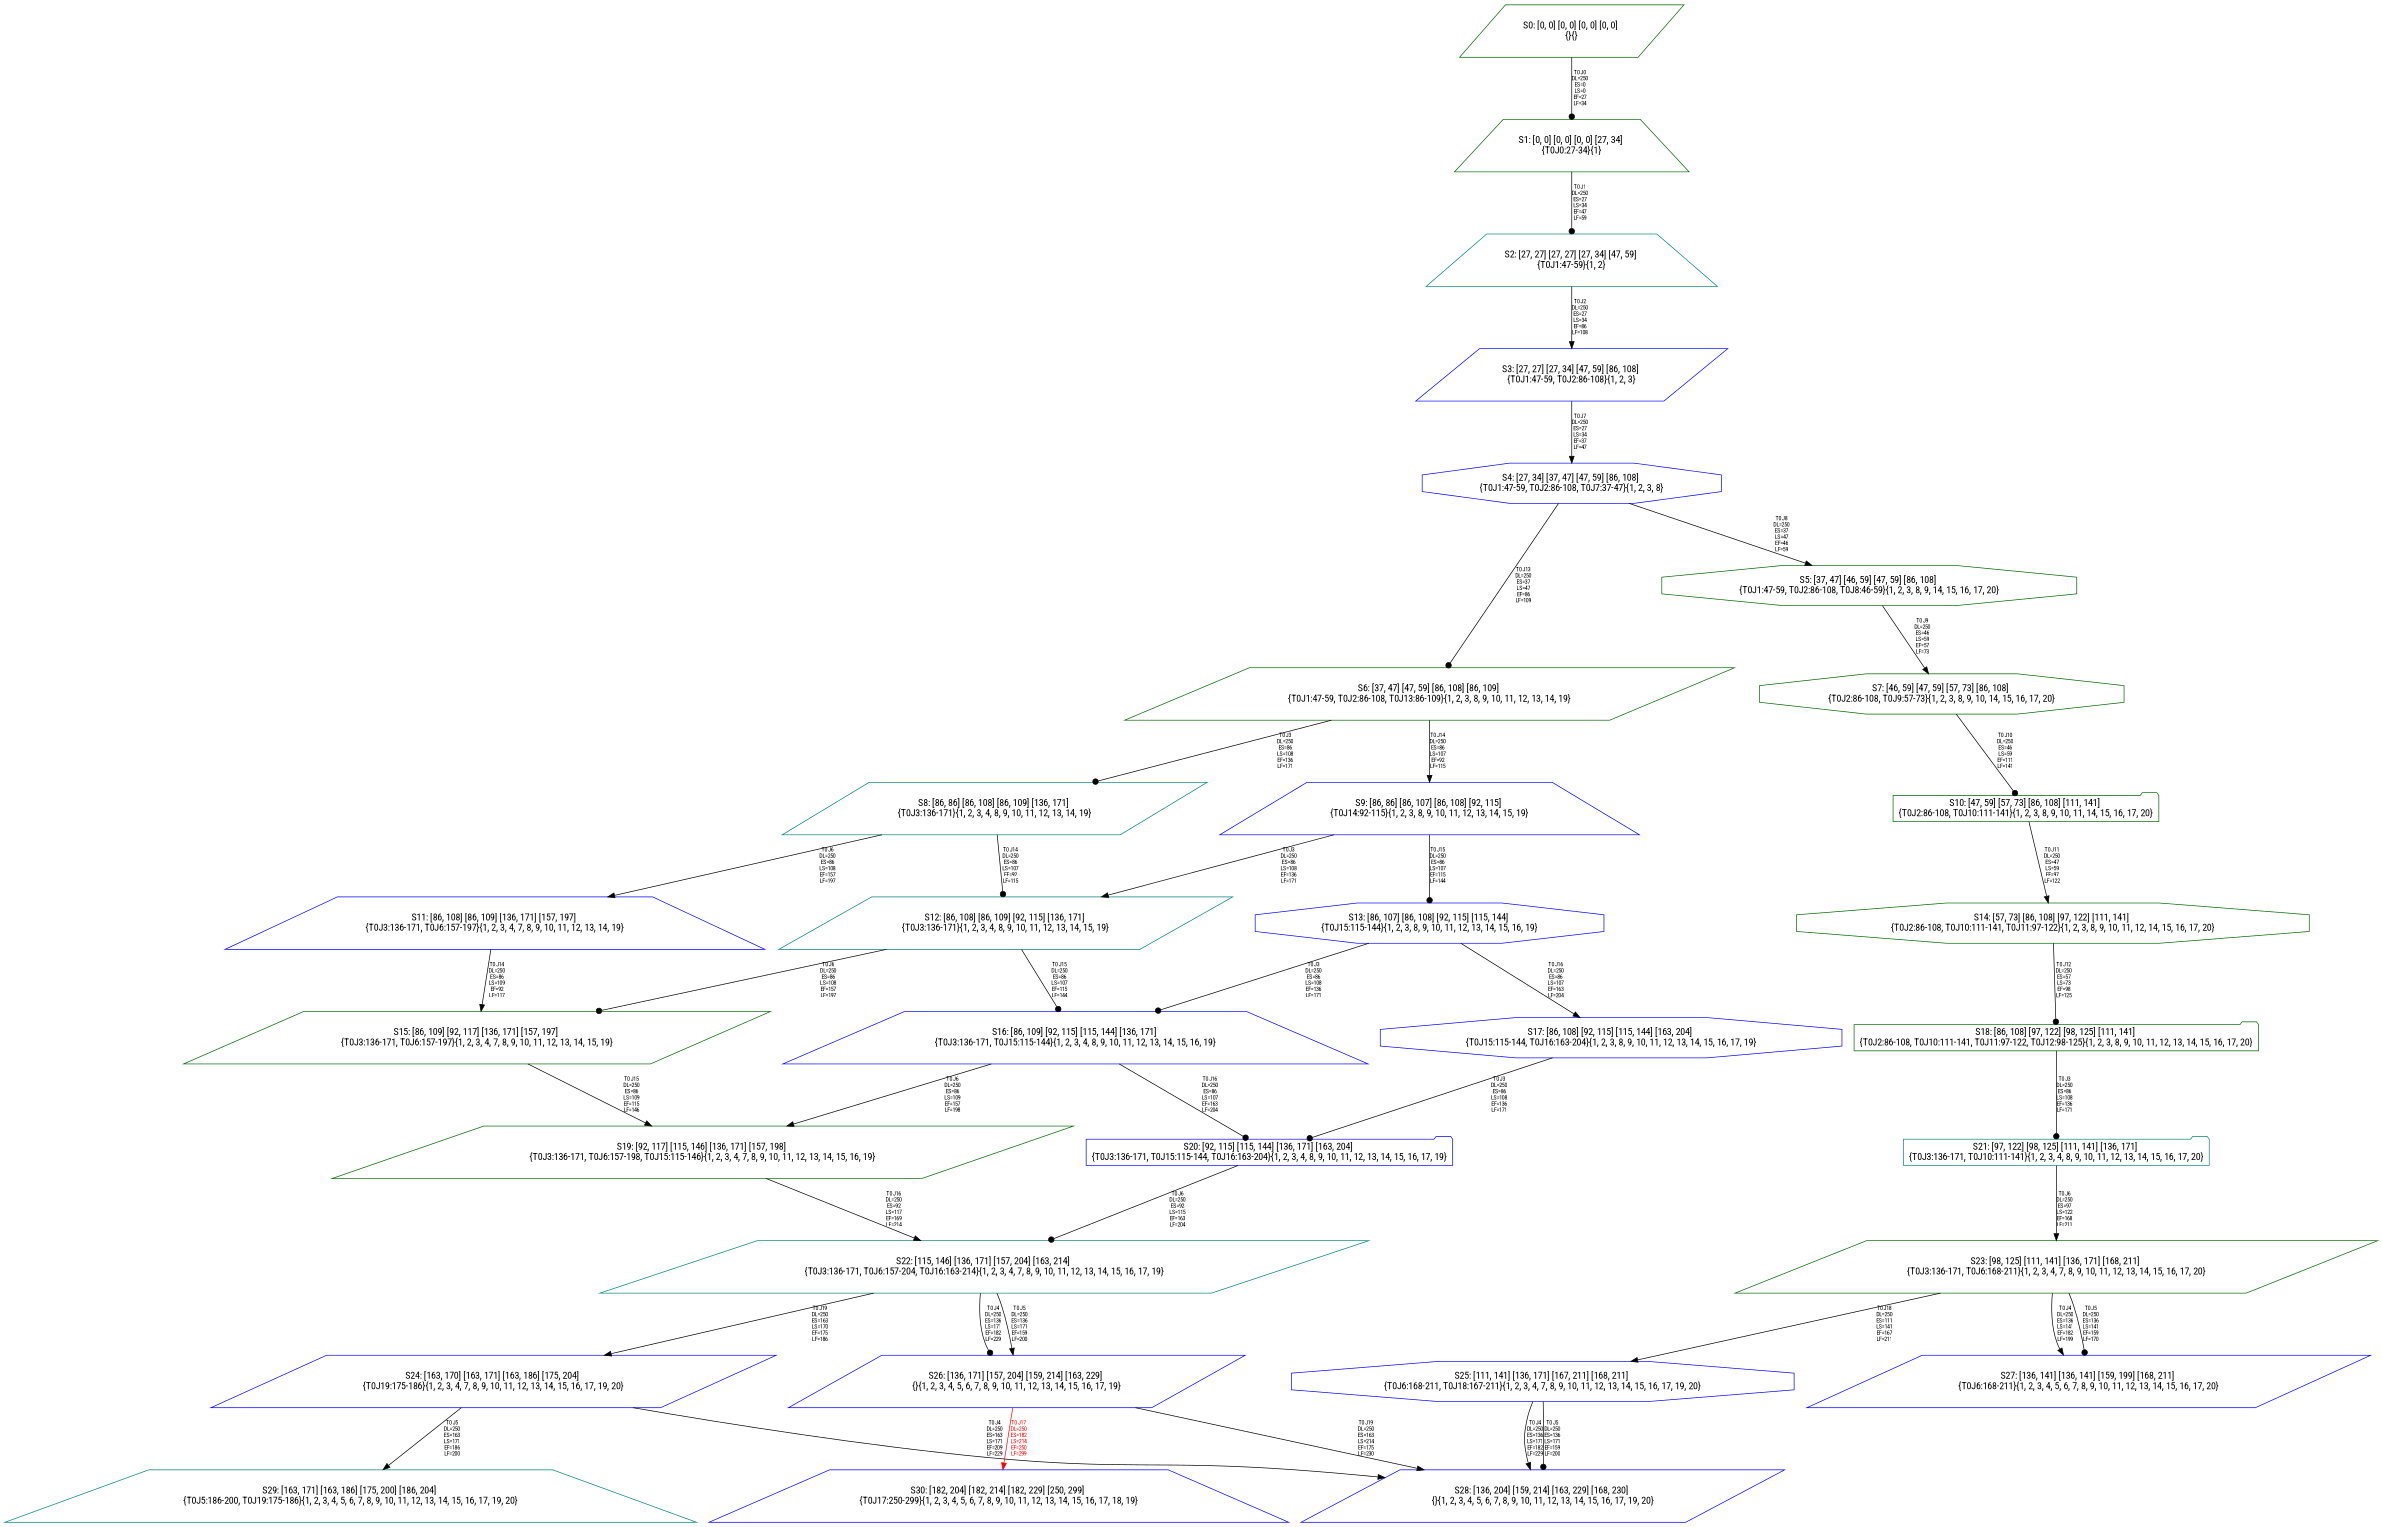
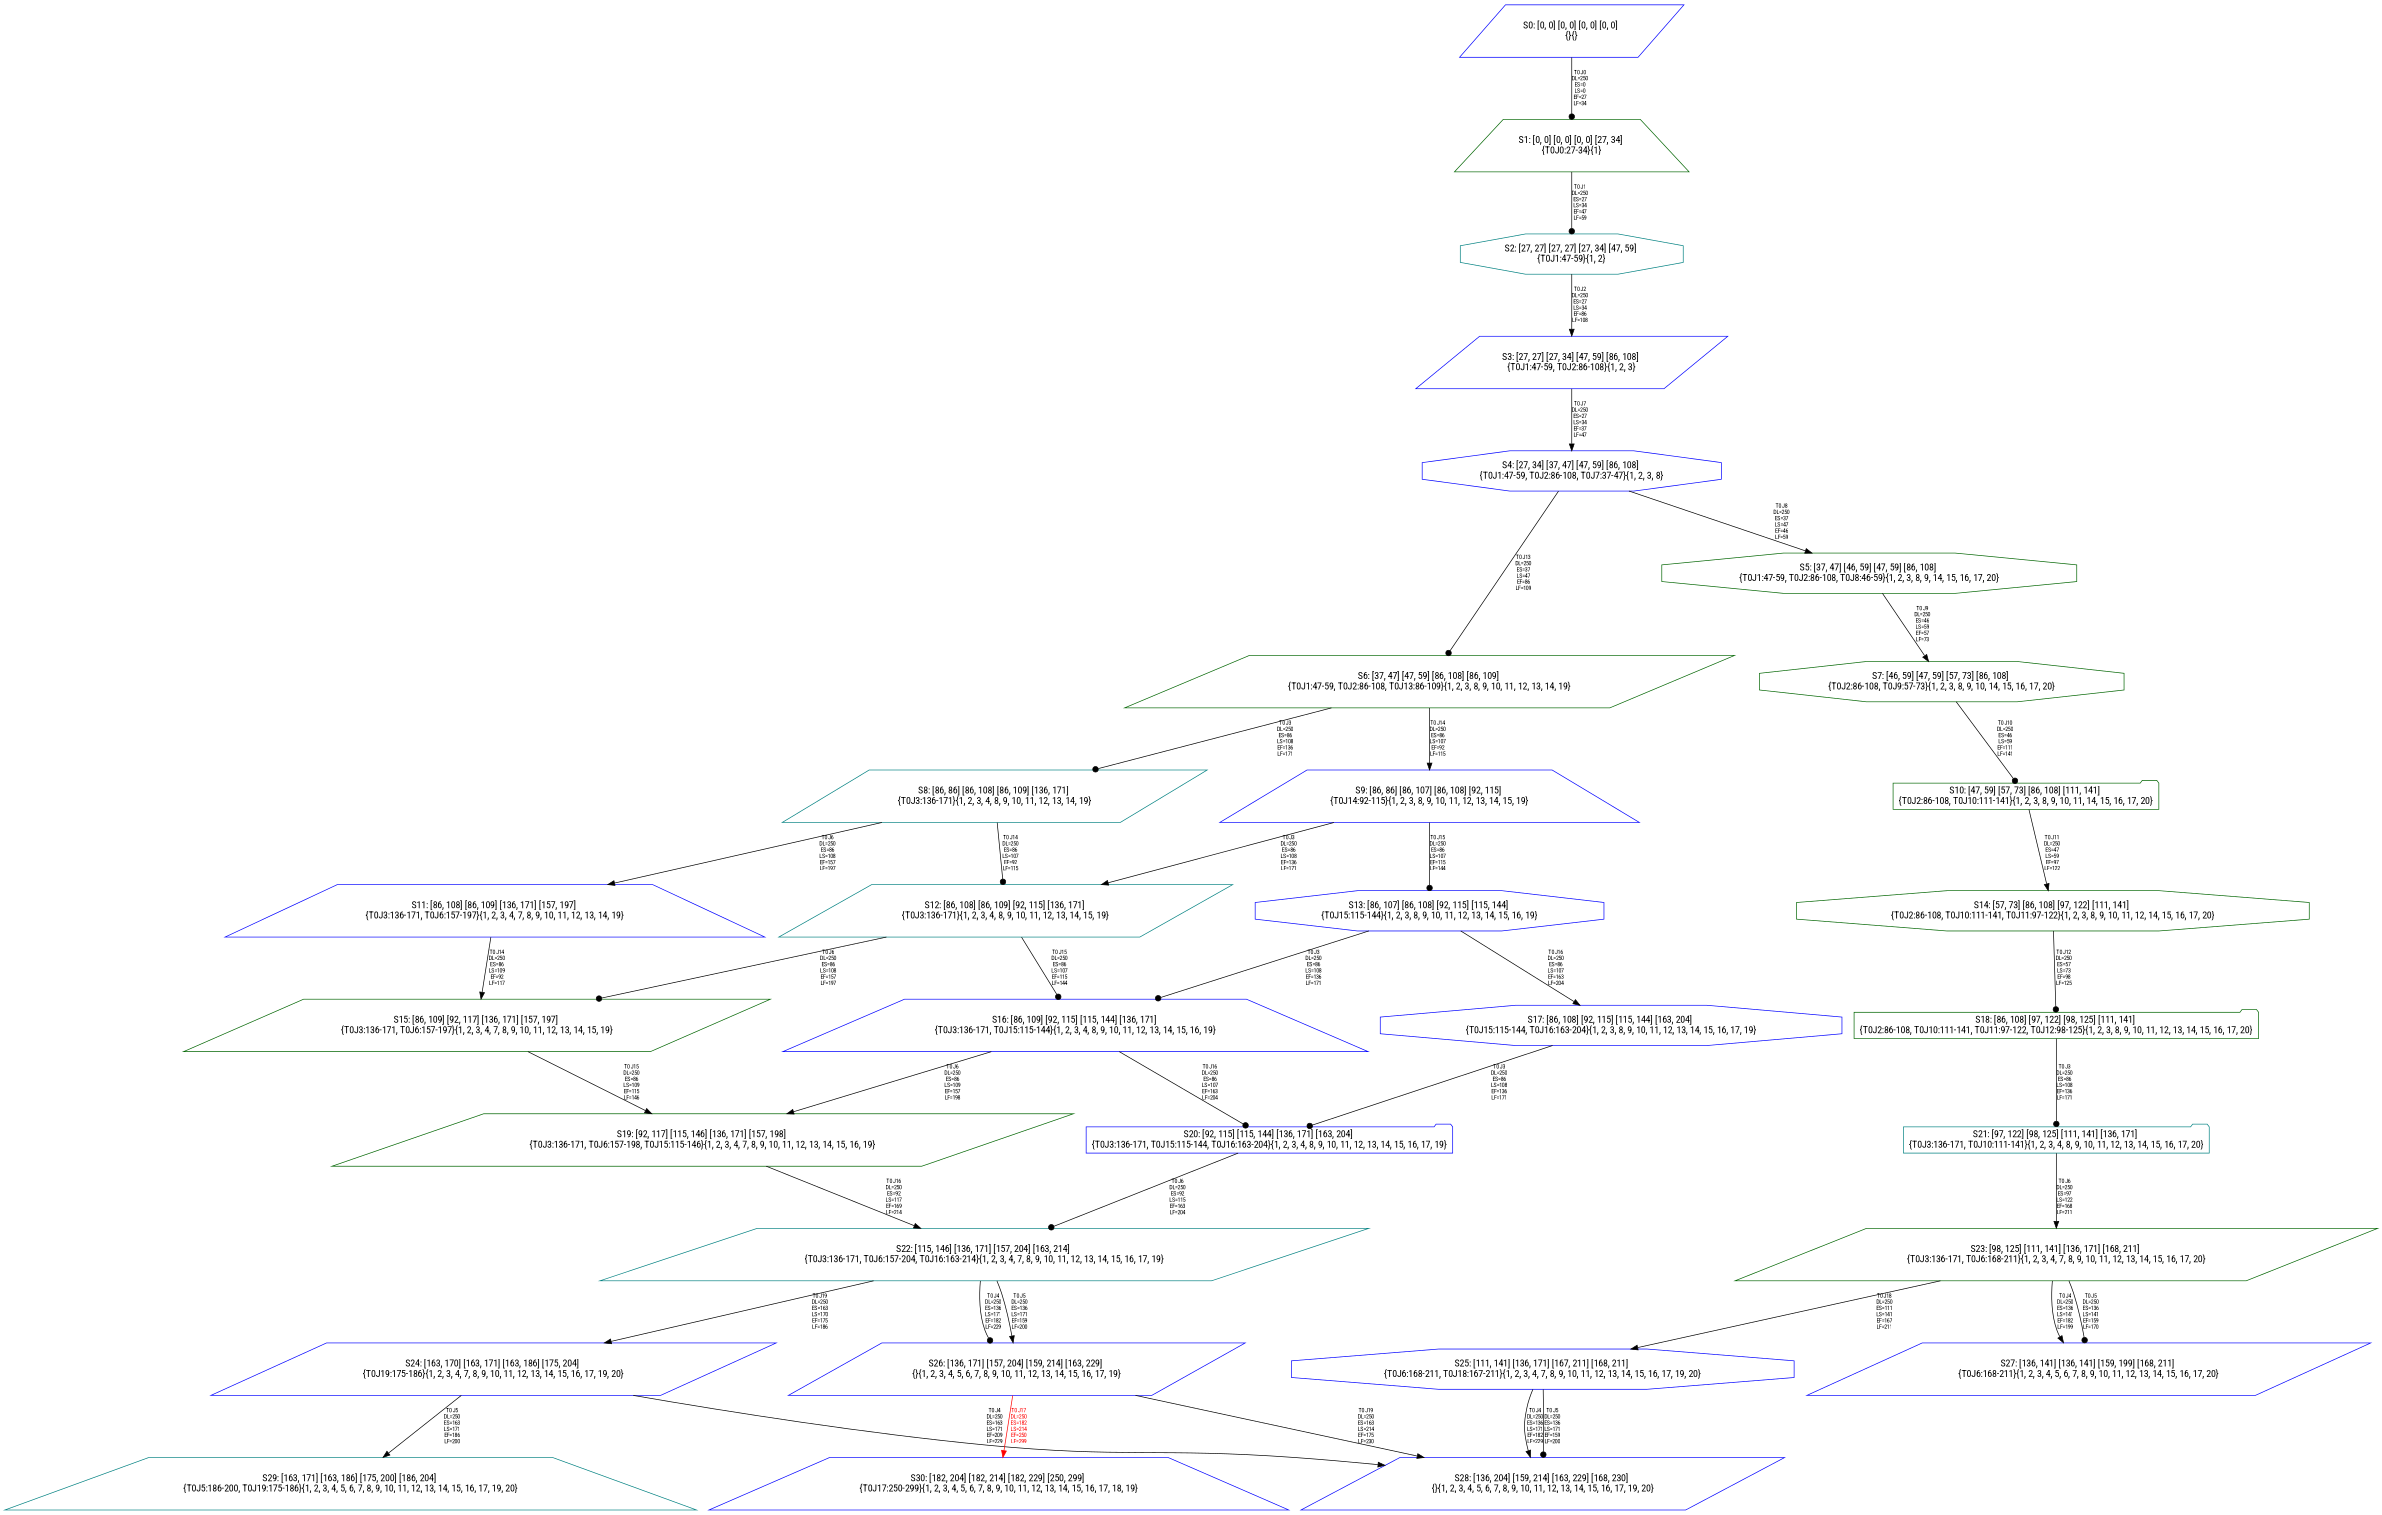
node "S0: [0, 0] [0, 0] [0, 0] [0, 0] {}{}": color darkgreen -> blue
node "S2: [27, 27] [27, 27] [27, 34] [47, 59] {T0J1:47-59}{1, 2}": shape trapezium -> octagon
